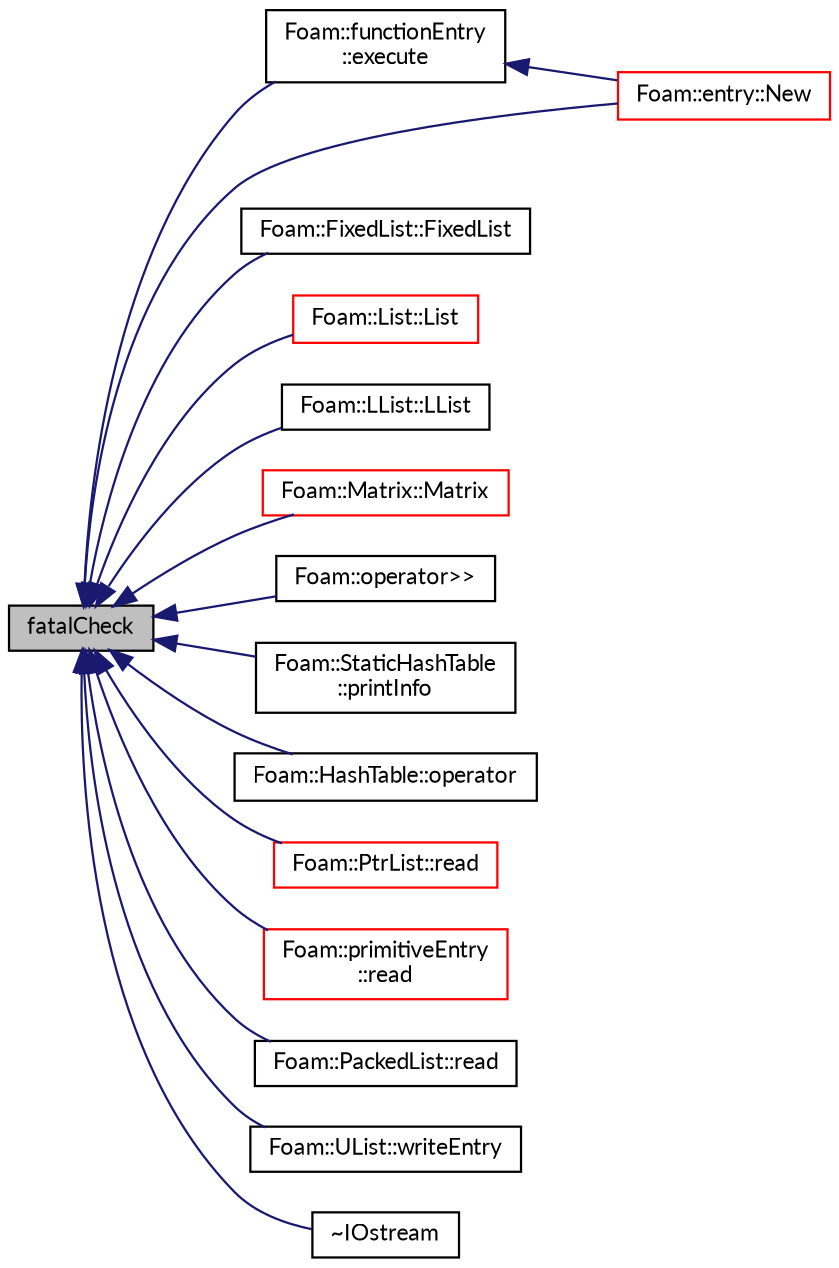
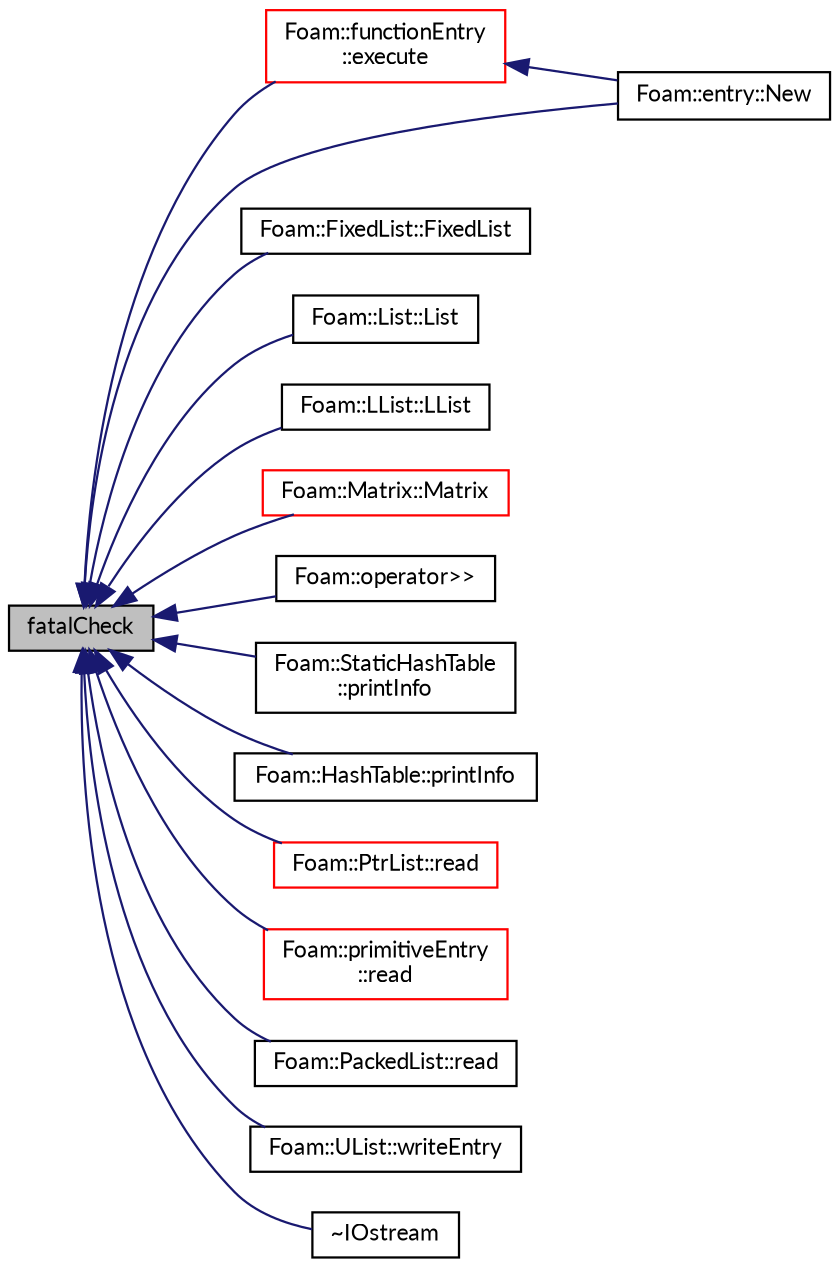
node "Foam::functionEntry ::execute": color black -> red
node "Foam::entry::New": color red -> black
node "Foam::List::List": color red -> black
node "Foam::HashTable::operator": label "Foam::HashTable::operator" -> "Foam::HashTable::printInfo"
